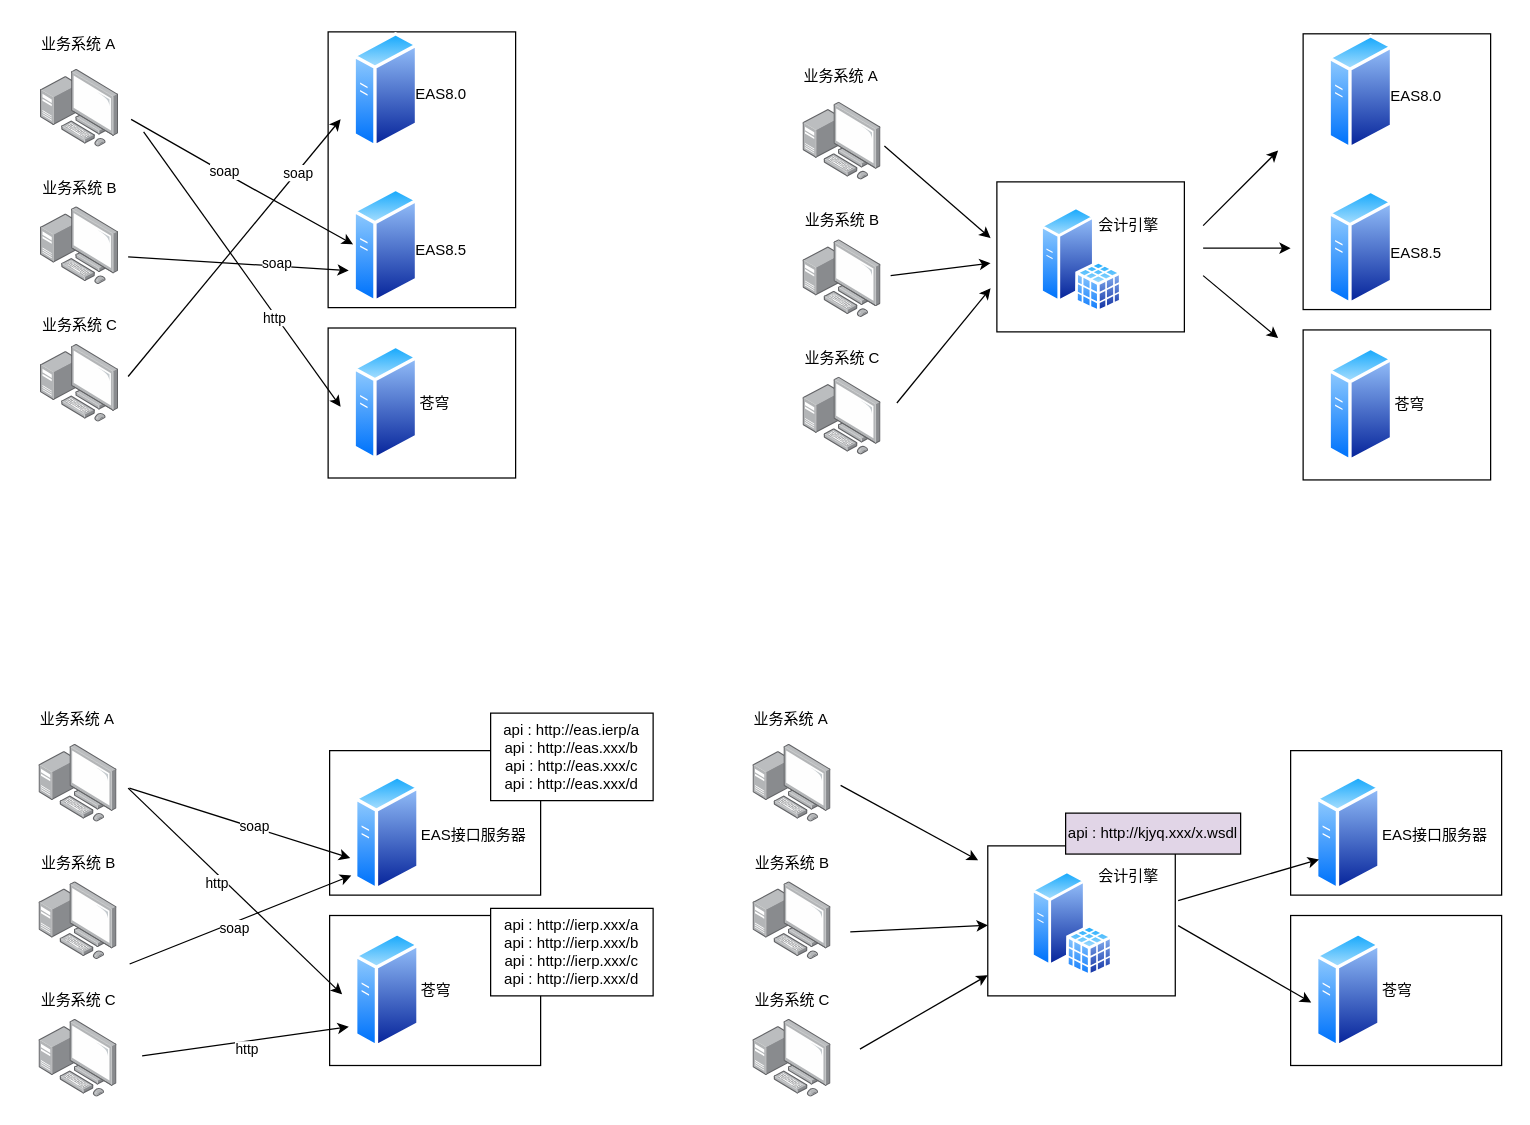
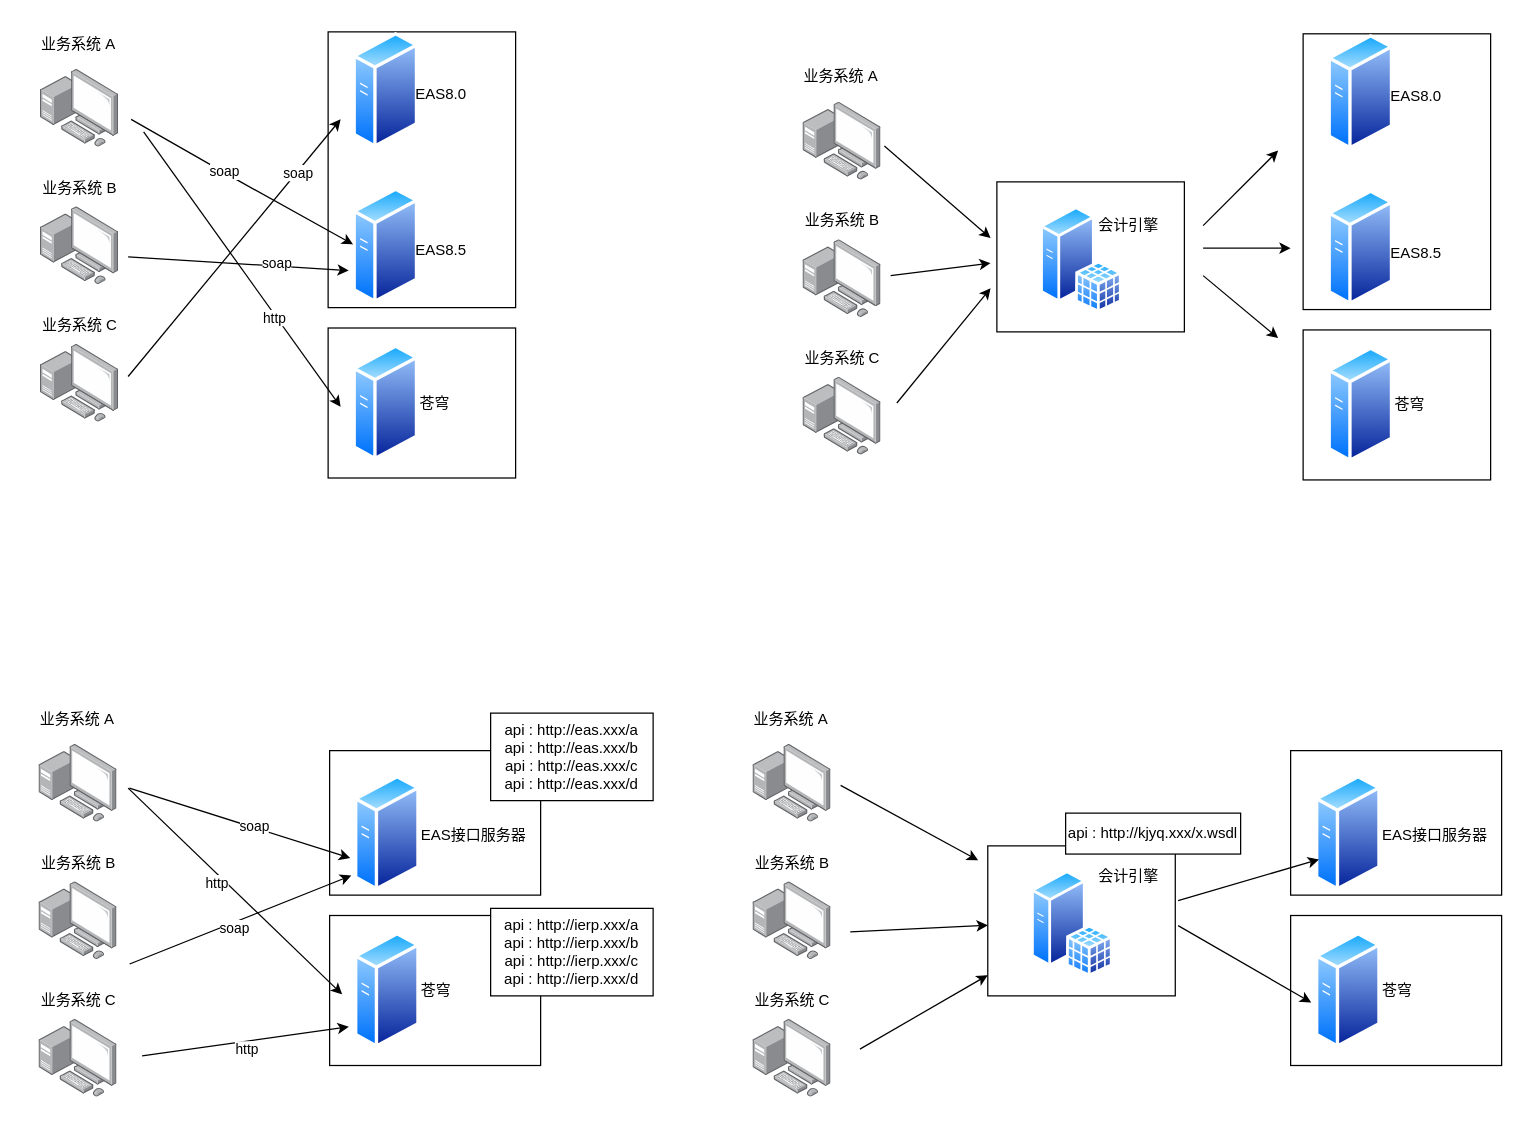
node "api : http://eas.ierp/a api : http://eas.xxx/b api : http://eas.xxx/c api : http://eas.xxx/d": label "api : http://eas.ierp/a api : http://eas.xxx/b api : http://eas.xxx/c api : http://eas.xxx/d" -> "api : http://eas.xxx/a api : http://eas.xxx/b api : http://eas.xxx/c api : http://eas.xxx/d"
node "api : http://kjyq.xxx/x.wsdl": fillcolor #e1d5e7 -> #ffffff
